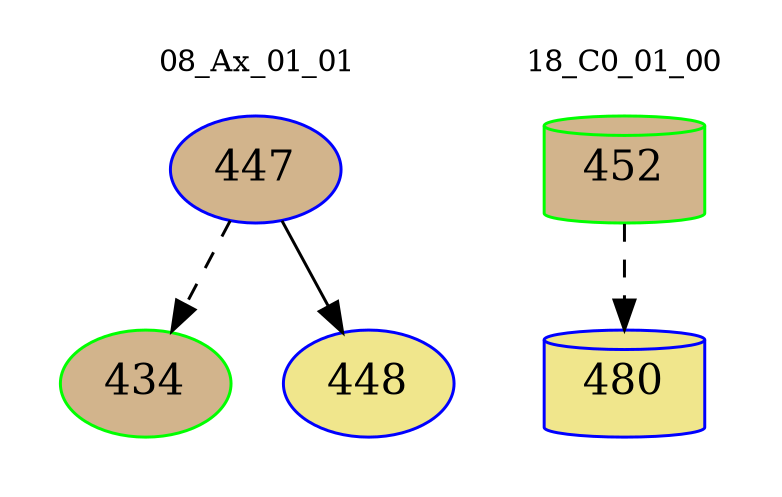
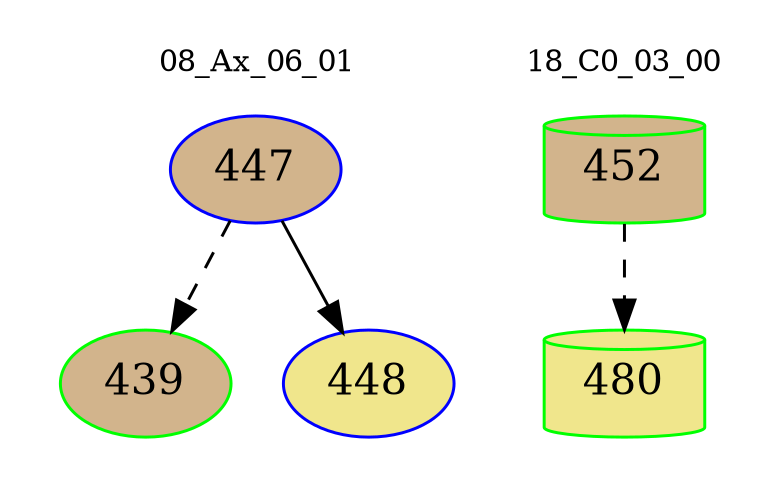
cluster "08_Ax_01_01": label "08_Ax_01_01" -> "08_Ax_06_01"
cluster "18_C0_01_00": label "18_C0_01_00" -> "18_C0_03_00"
node "434": label "434" -> "439"
node "480": color blue -> green
